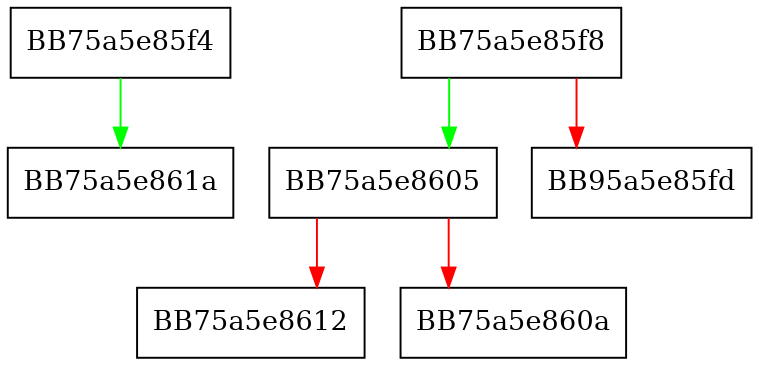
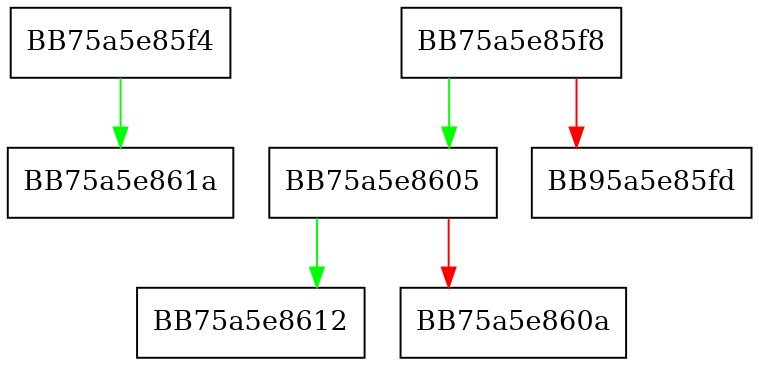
edge "BB75a5e8605" -> "BB75a5e8612": color red -> green
